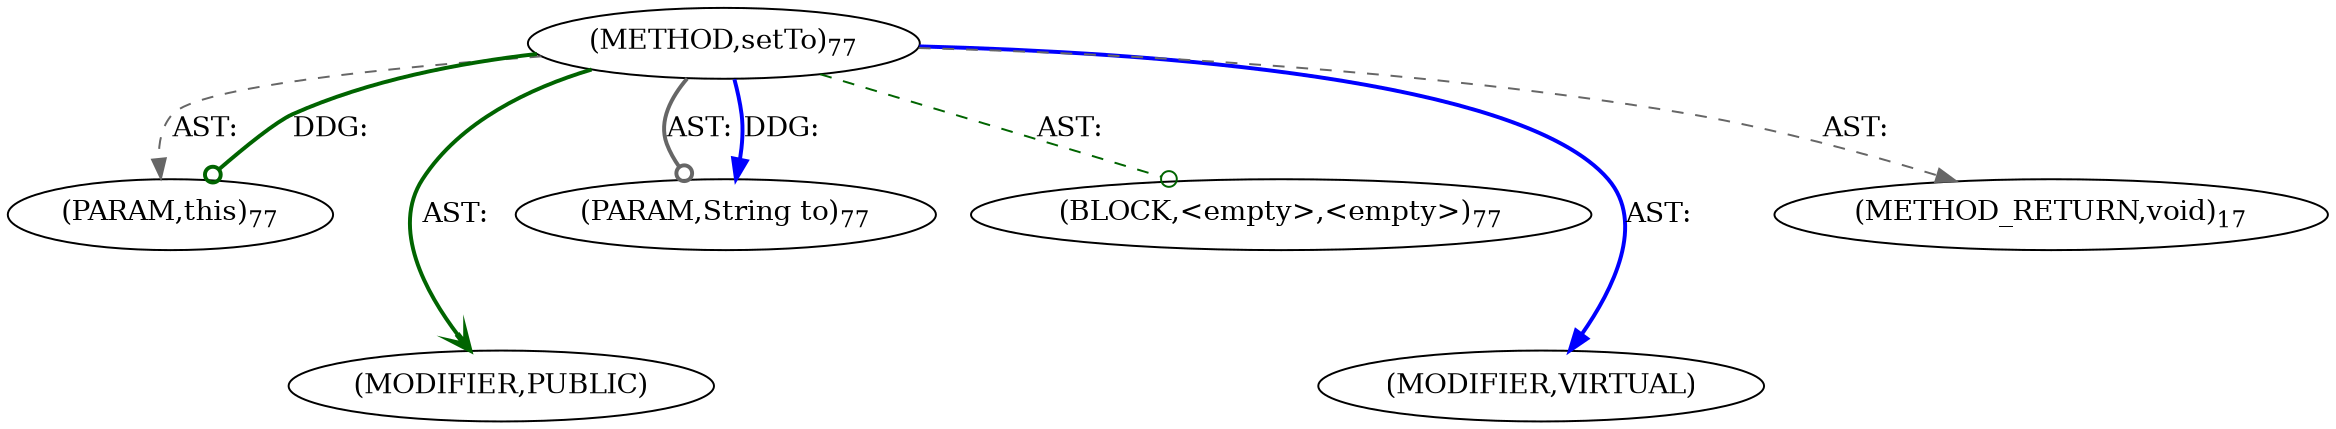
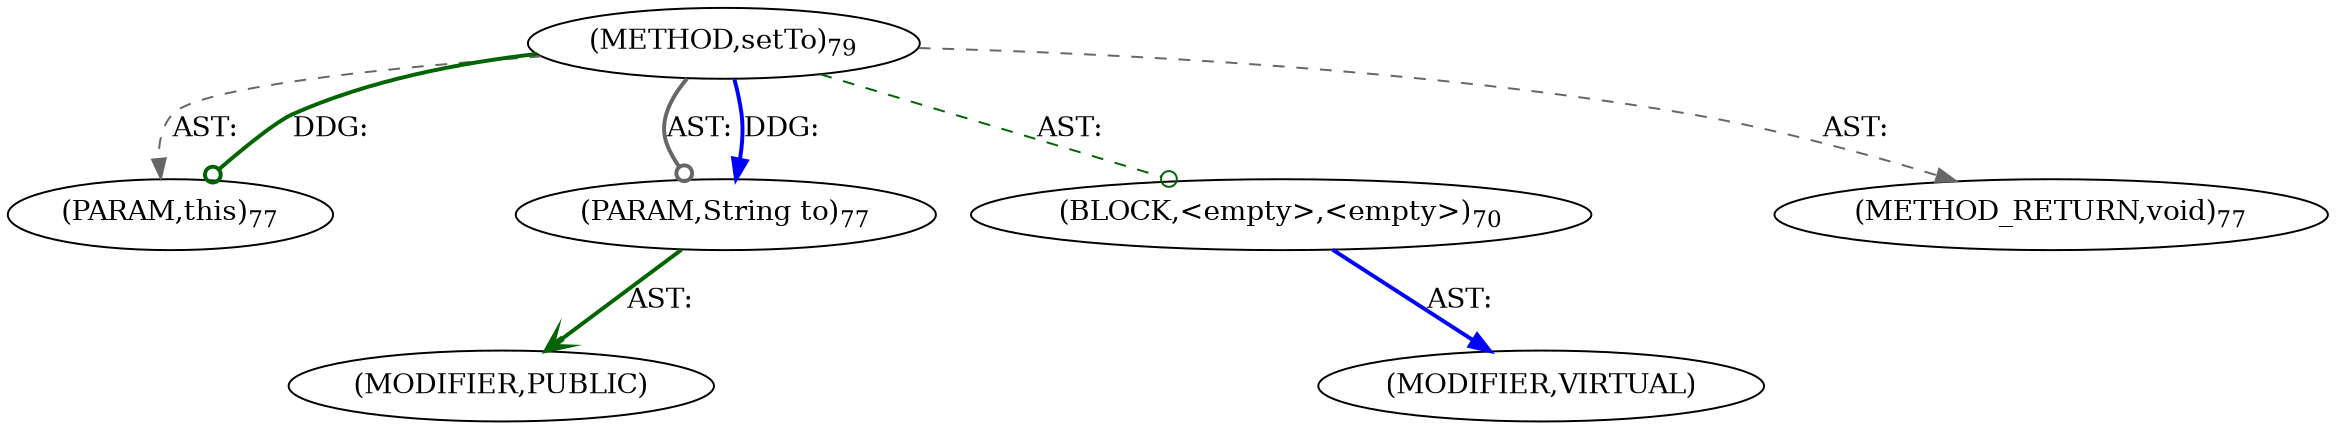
node "(METHOD,setTo)": text "77" -> "79"
edge "(METHOD,setTo)" -> "(MODIFIER,VIRTUAL)": now "(BLOCK,<empty>,<empty>)" -> "(MODIFIER,VIRTUAL)"
edge "(METHOD,setTo)" -> "(MODIFIER,PUBLIC)": now "(PARAM,String to)" -> "(MODIFIER,PUBLIC)"
node "(BLOCK,<empty>,<empty>)": text "77" -> "70"
node "(METHOD_RETURN,void)": text "17" -> "77"
